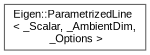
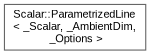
node "Eigen::ParametrizedLine < _Scalar, _AmbientDim, _Options >": label "Eigen::ParametrizedLine < _Scalar, _AmbientDim, _Options >" -> "Scalar::ParametrizedLine < _Scalar, _AmbientDim, _Options >"
